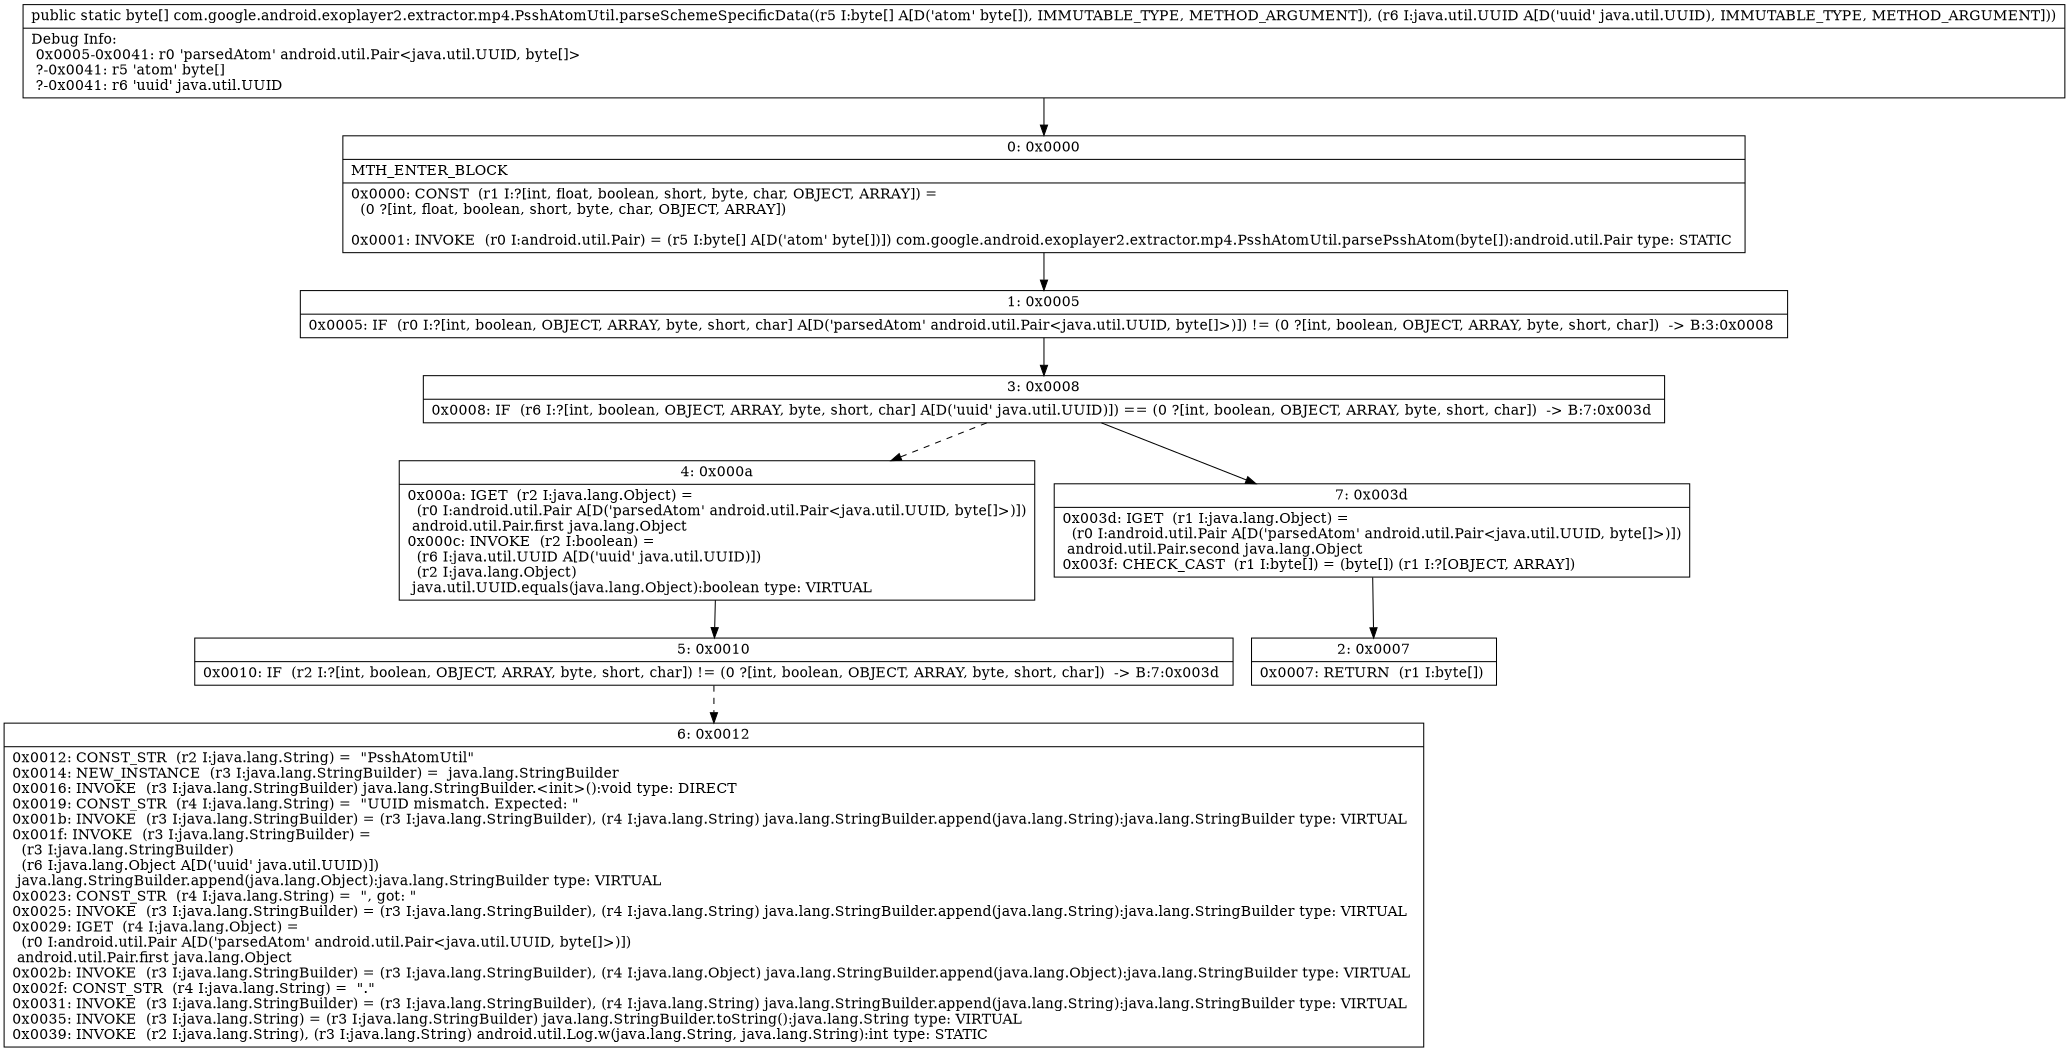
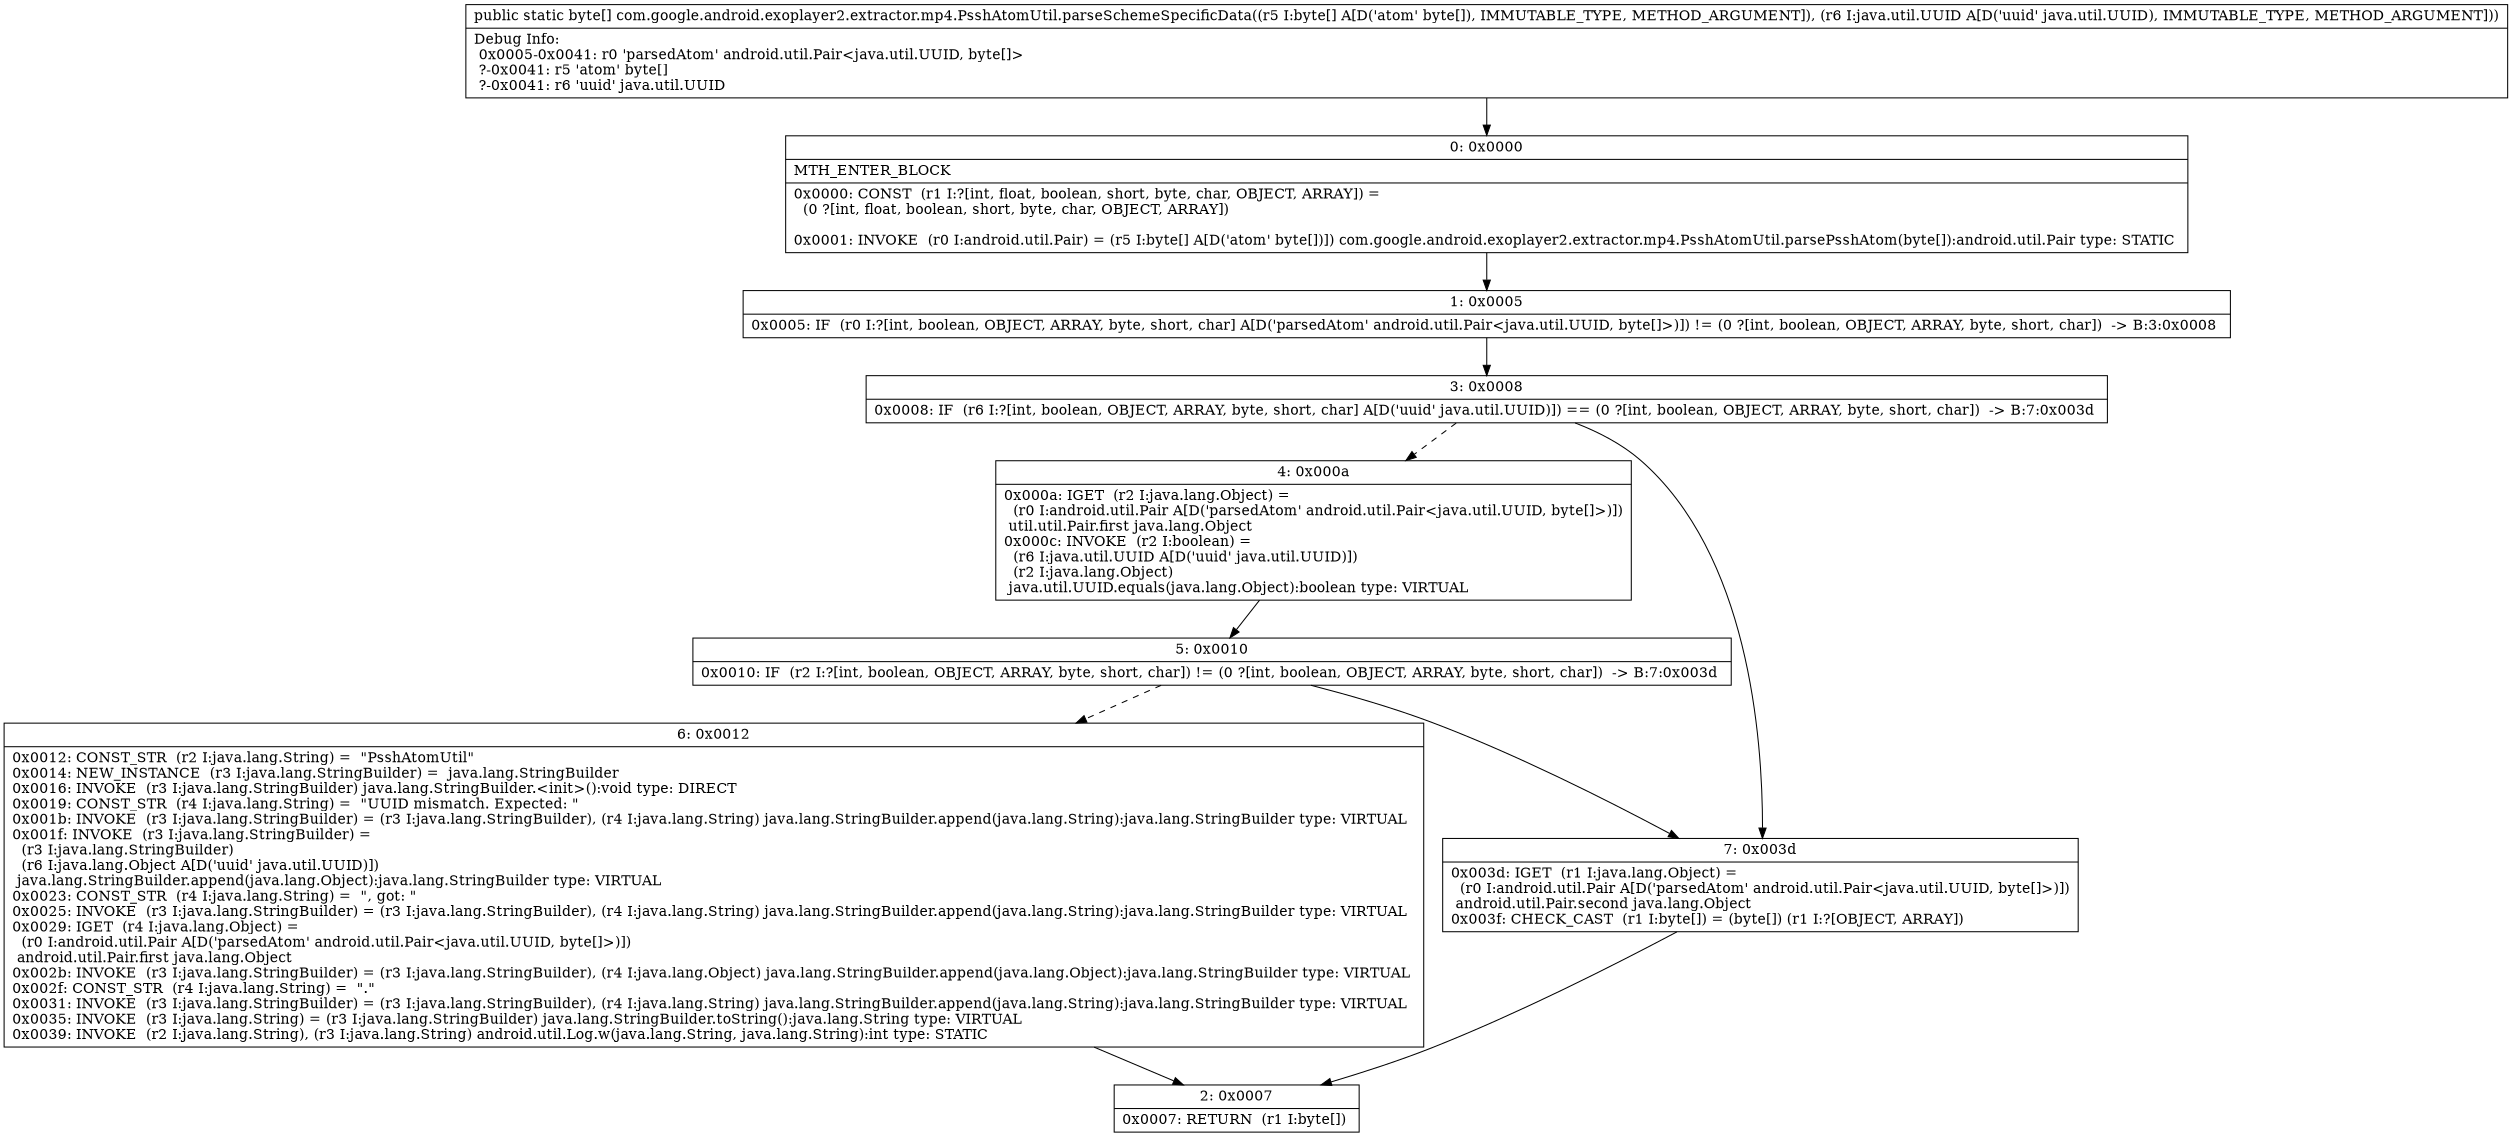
node "4: 0x000a": text "android.util.Pair.first java.lang.Object" -> "util.util.Pair.first java.lang.Object"
edge "5: 0x0010" -> "7: 0x003d": added
edge "6: 0x0012" -> "2: 0x0007": added
